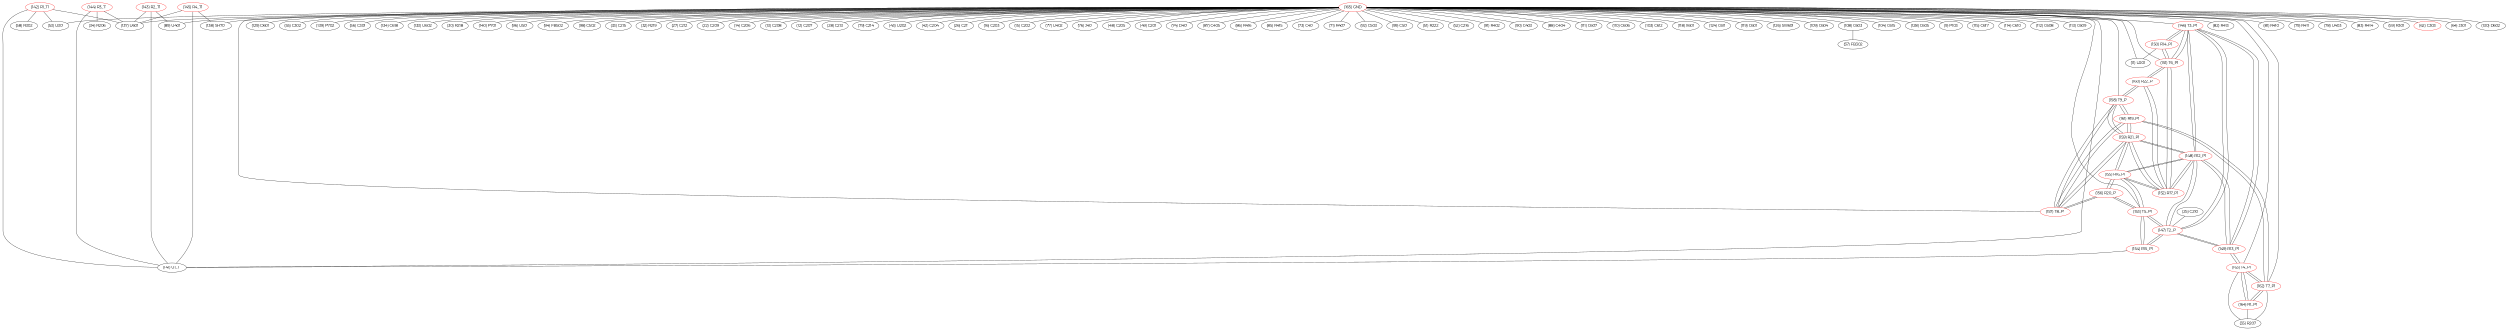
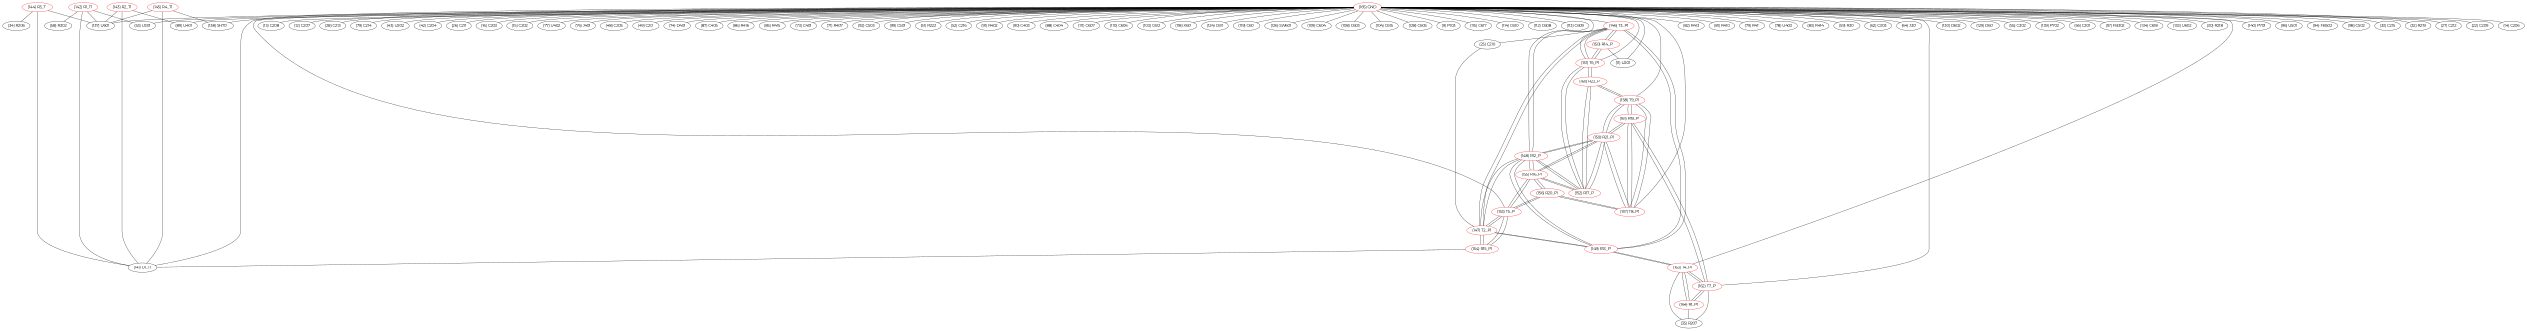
edge "(165) GND" -- "(25) C210": added
node "(62) C303": color red -> black
edge "(108) C603" -- "(57) FB302": now "(165) GND" -- "(57) FB302"
